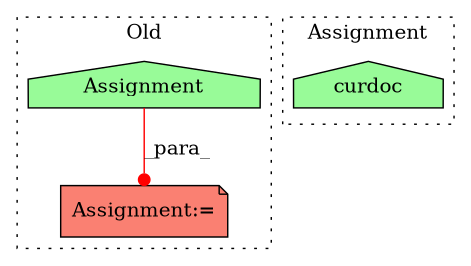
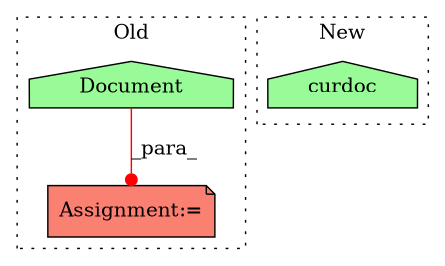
cluster "Assignment": label "Assignment" -> "New"
node "Assignment": label "Assignment" -> "Document"
